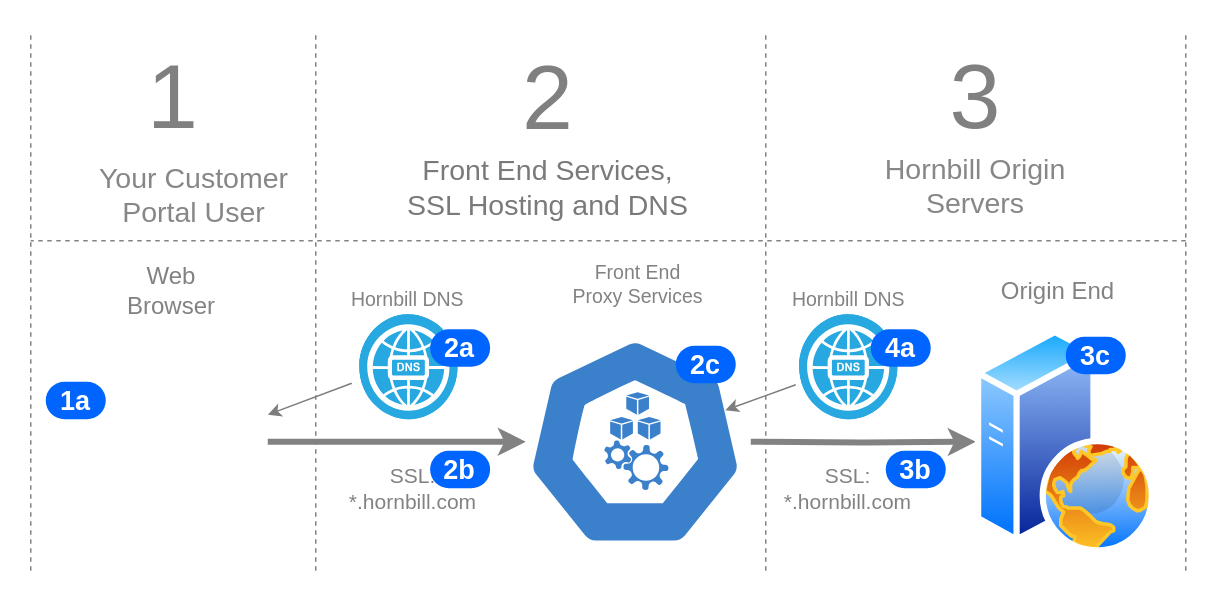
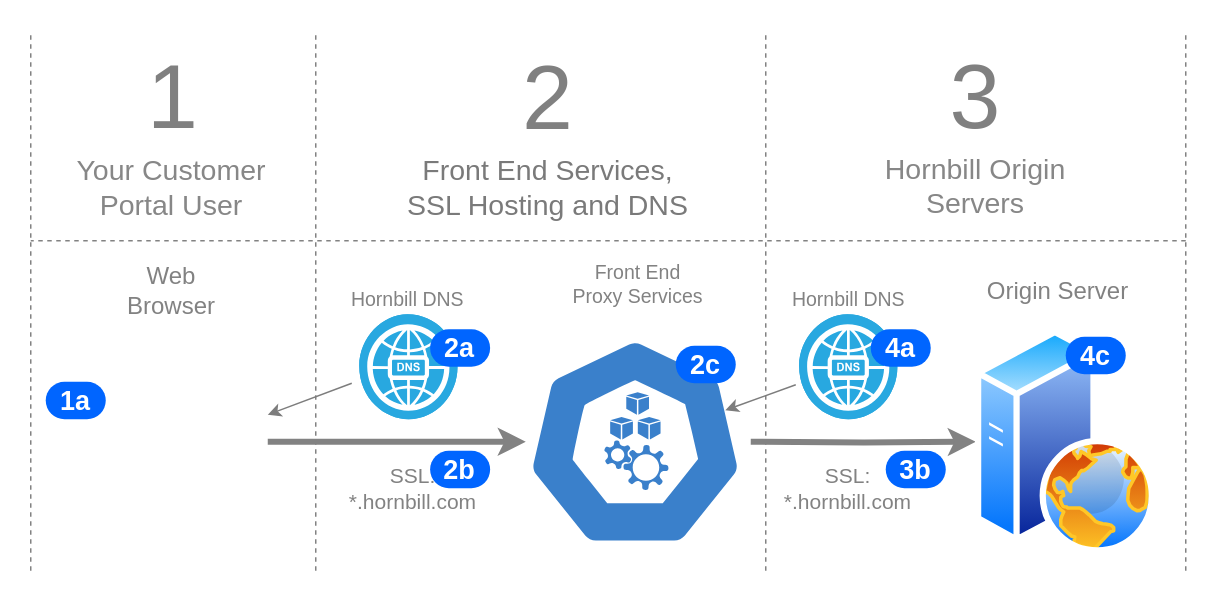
node "Your Customer Portal User": moved (194, 196) -> (172, 188)
node "Origin End": label "Origin End" -> "Origin Server"
node "3c": label "3c" -> "4c"
